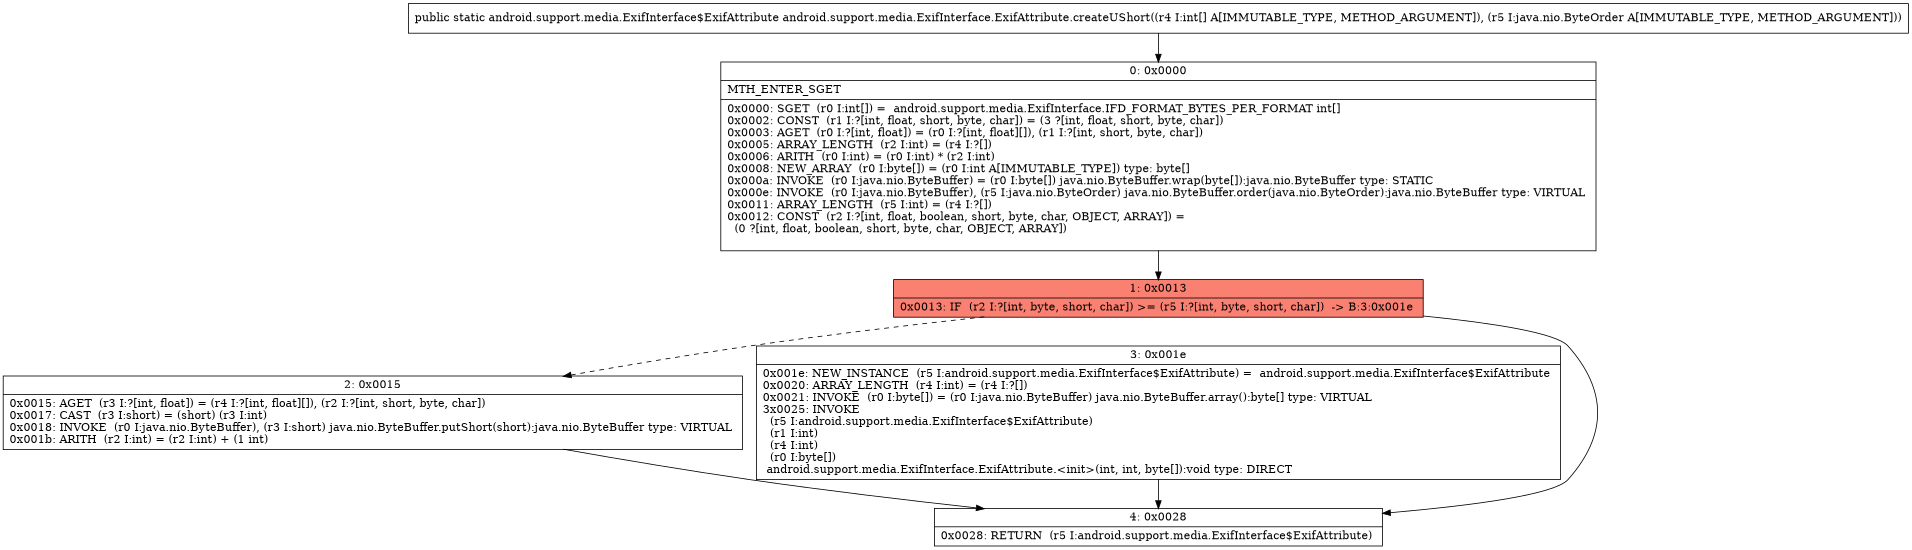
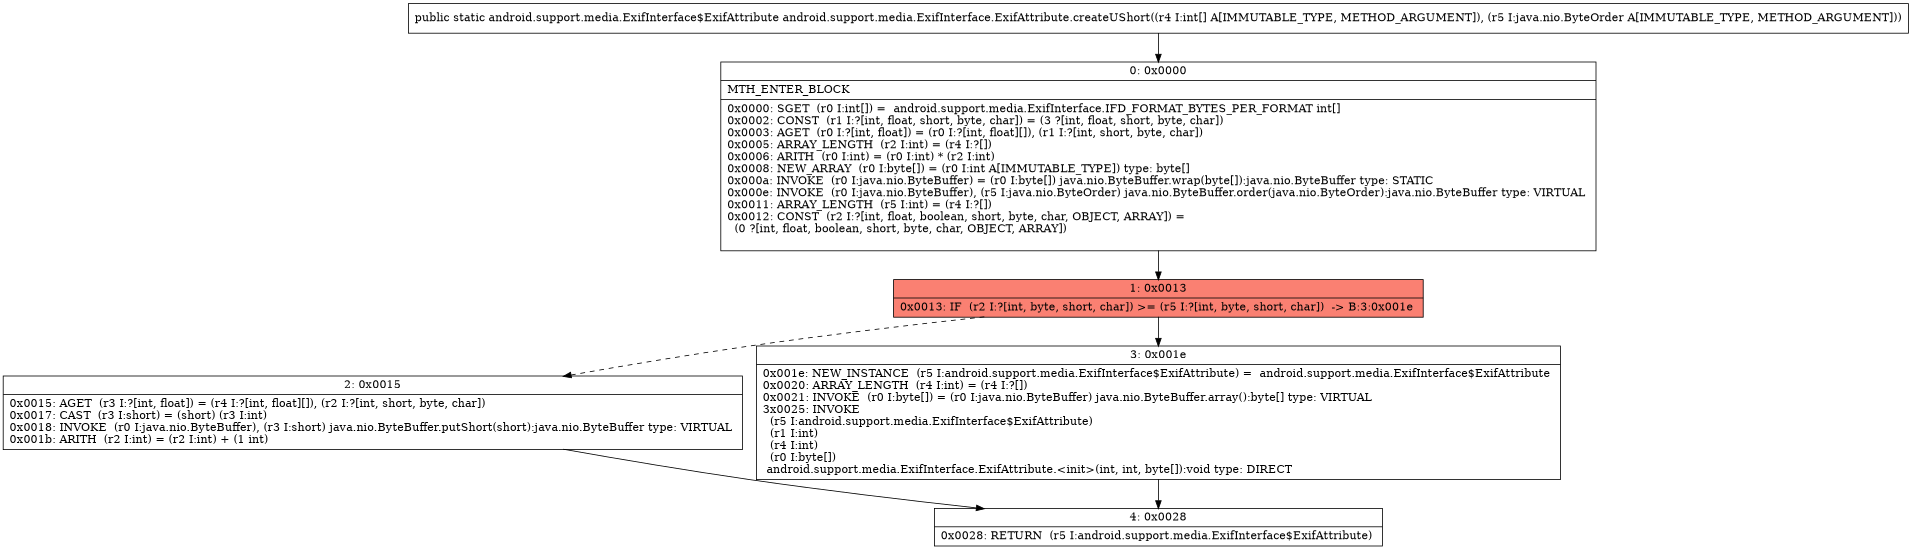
node "0: 0x0000": text "MTH_ENTER_SGET" -> "MTH_ENTER_BLOCK"
edge "1: 0x0013" -> "4: 0x0028": now "1: 0x0013" -> "3: 0x001e"
